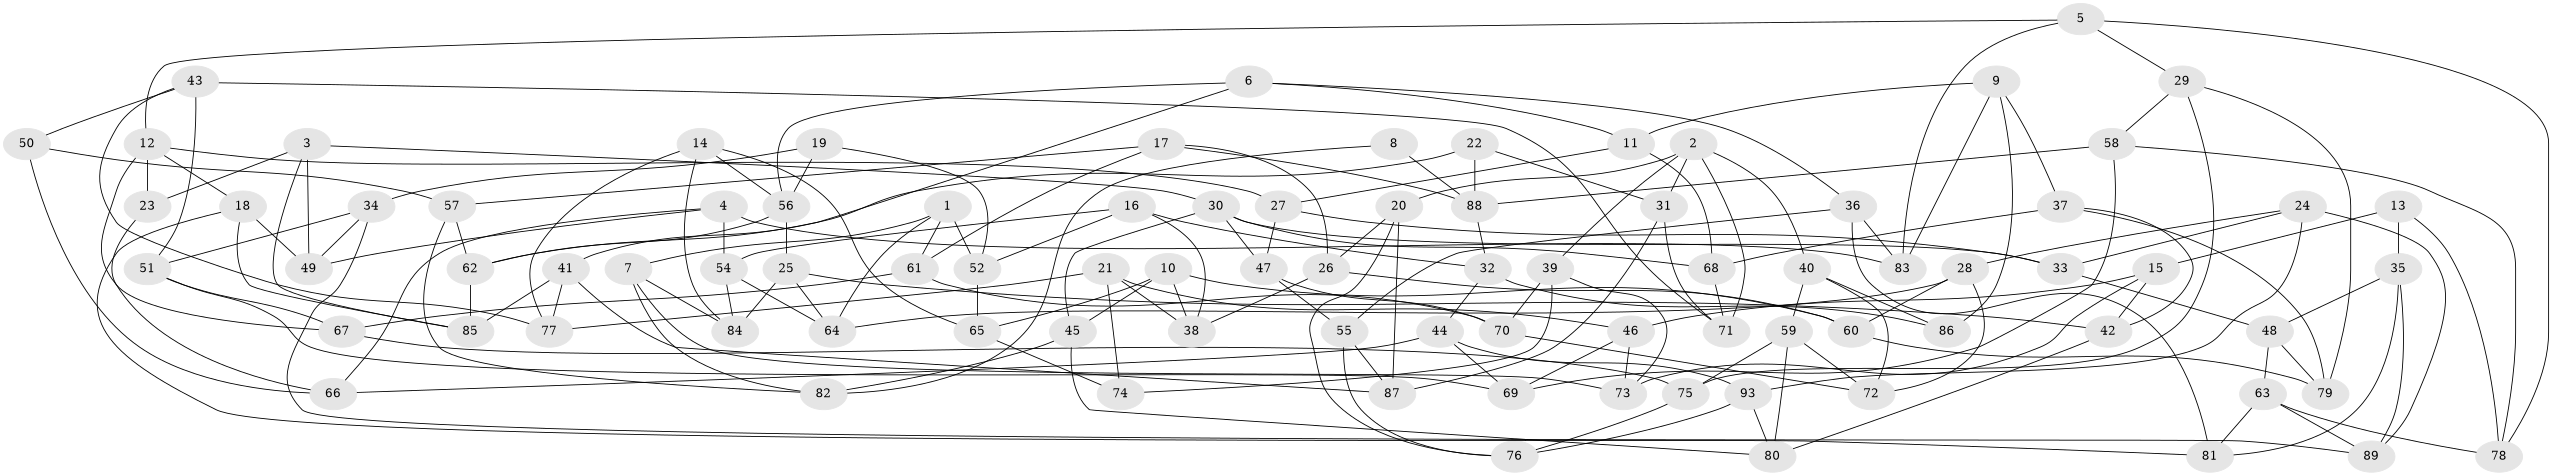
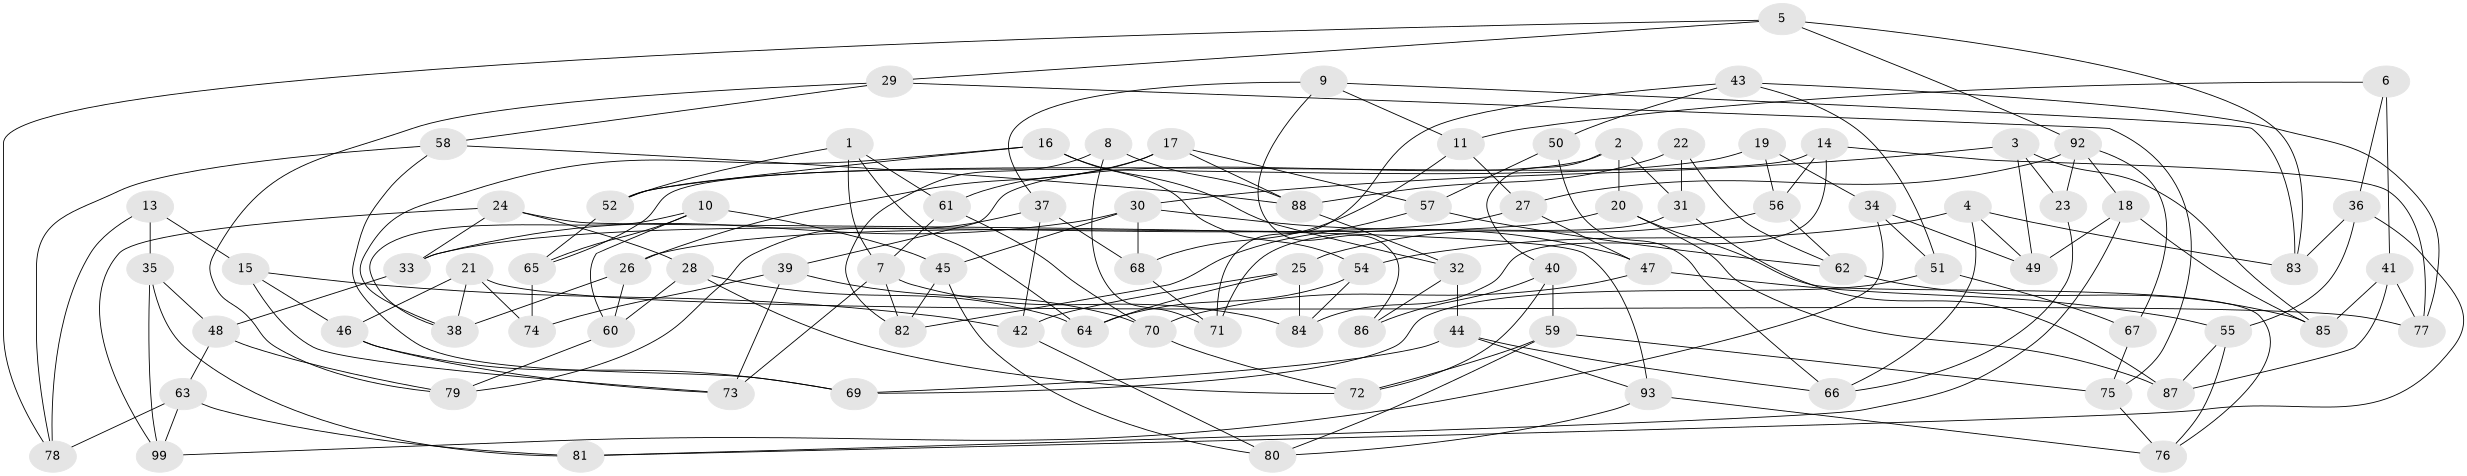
edge "6" -- "56": removed
node "12": label "12" -> "92"
edge "2" -- "71": now "8" -- "71"
edge "61" -- "67": now "61" -- "7"
node "89": label "89" -> "99"
